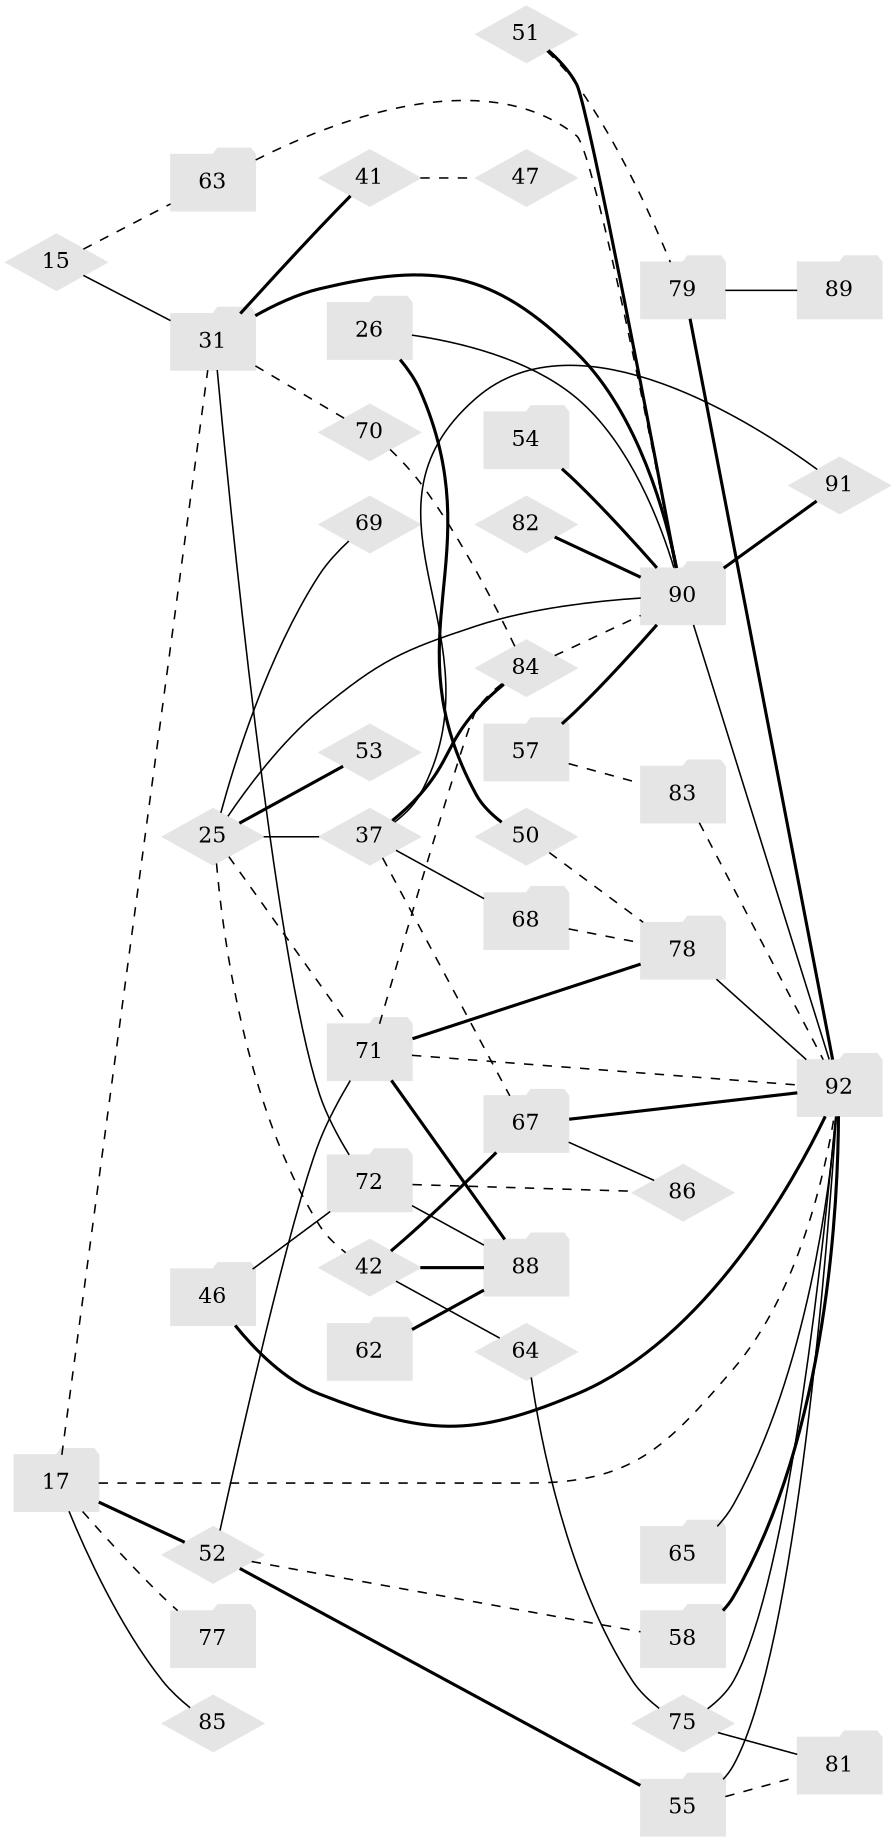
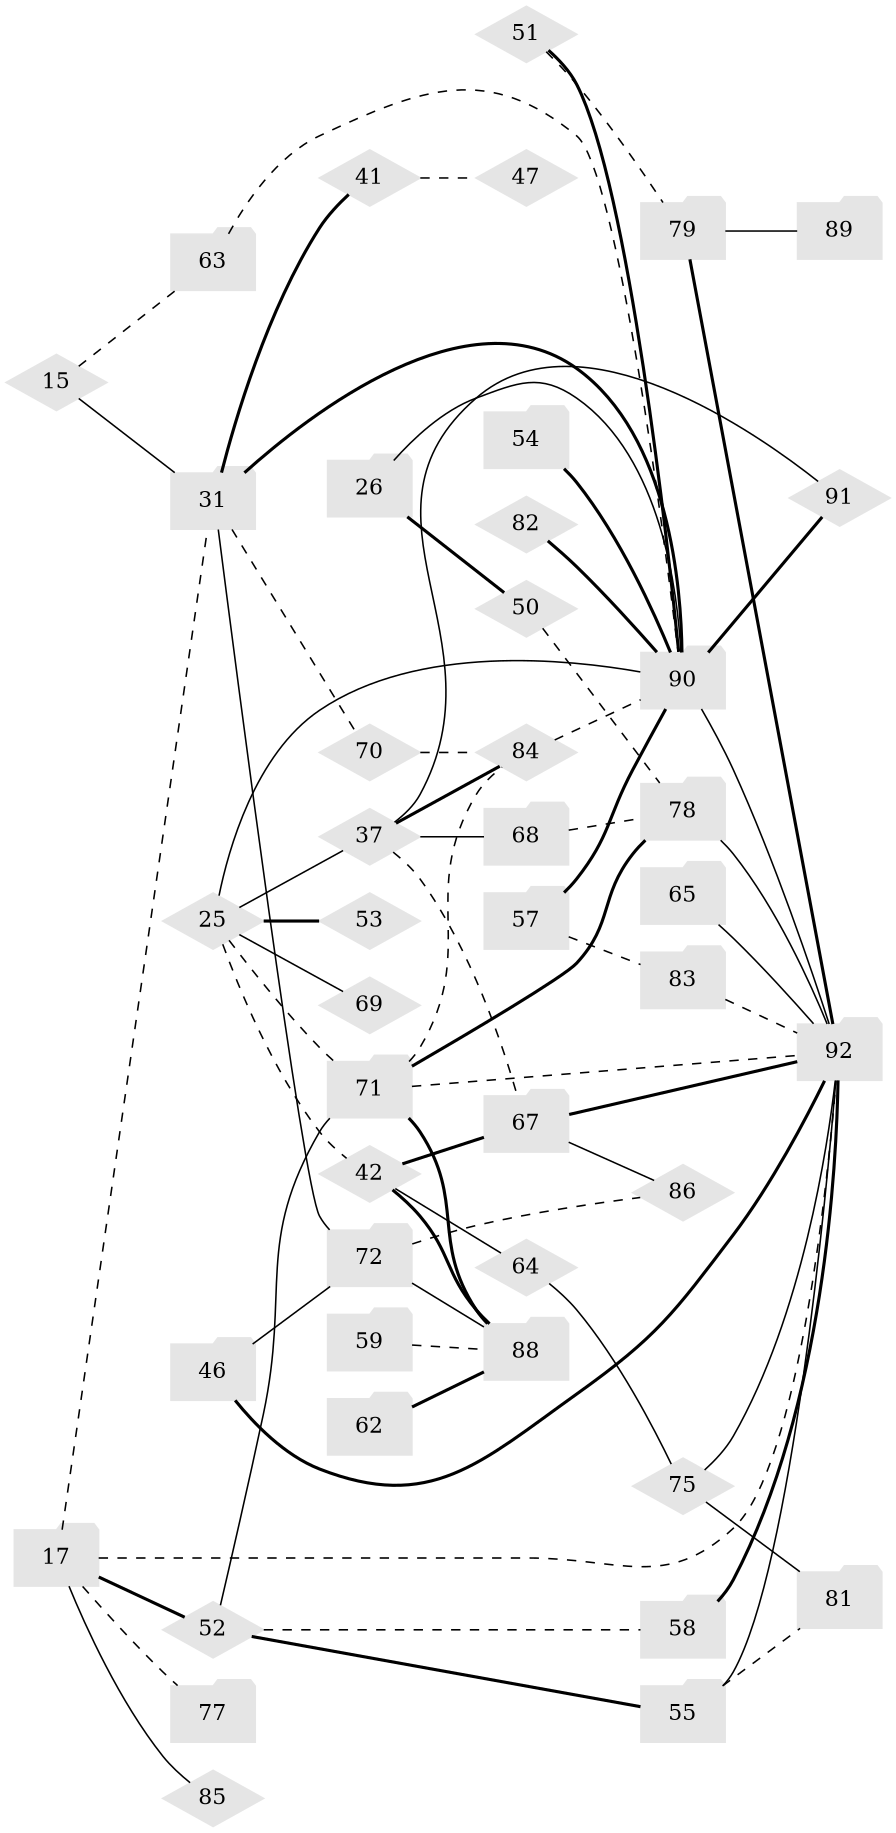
node "59": added
